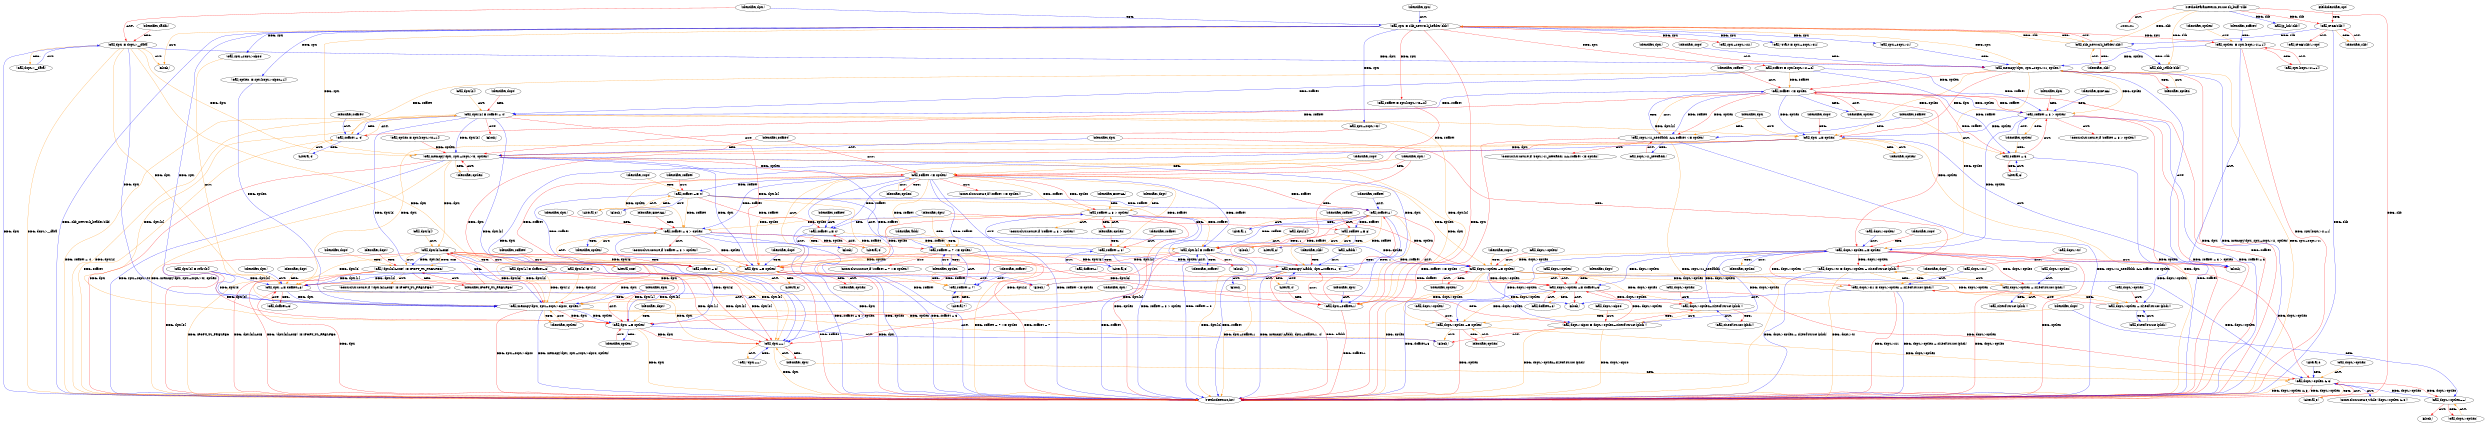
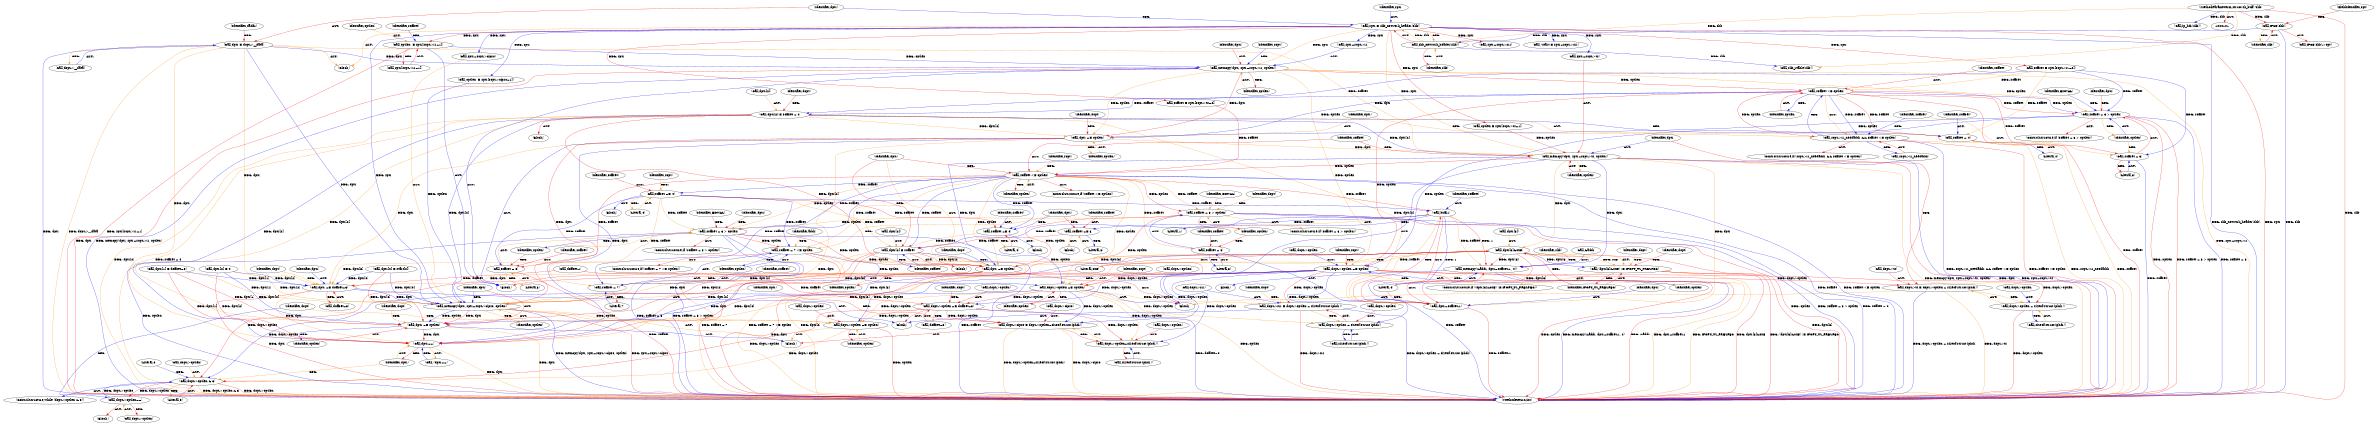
edge "(Call,sptr+sopt->rr)" -> "(Call,memcpy(dptr, sptr+sopt->rr, optlen))": label "CFG: " -> "AST: "
edge "(Call,sptr = skb_network_header(skb))" -> "(Call,optlen = sptr[sopt->ts+1])": added, label "DDG: sptr"
node "(Call,soffset-1)": label "(Call,soffset-1)" -> "(Call,buff-1)"
edge "(Call,dopt->cipso = dopt->optlen+sizeof(struct iphdr))" -> "(Call,dopt->optlen += doffset+3)": reversed
